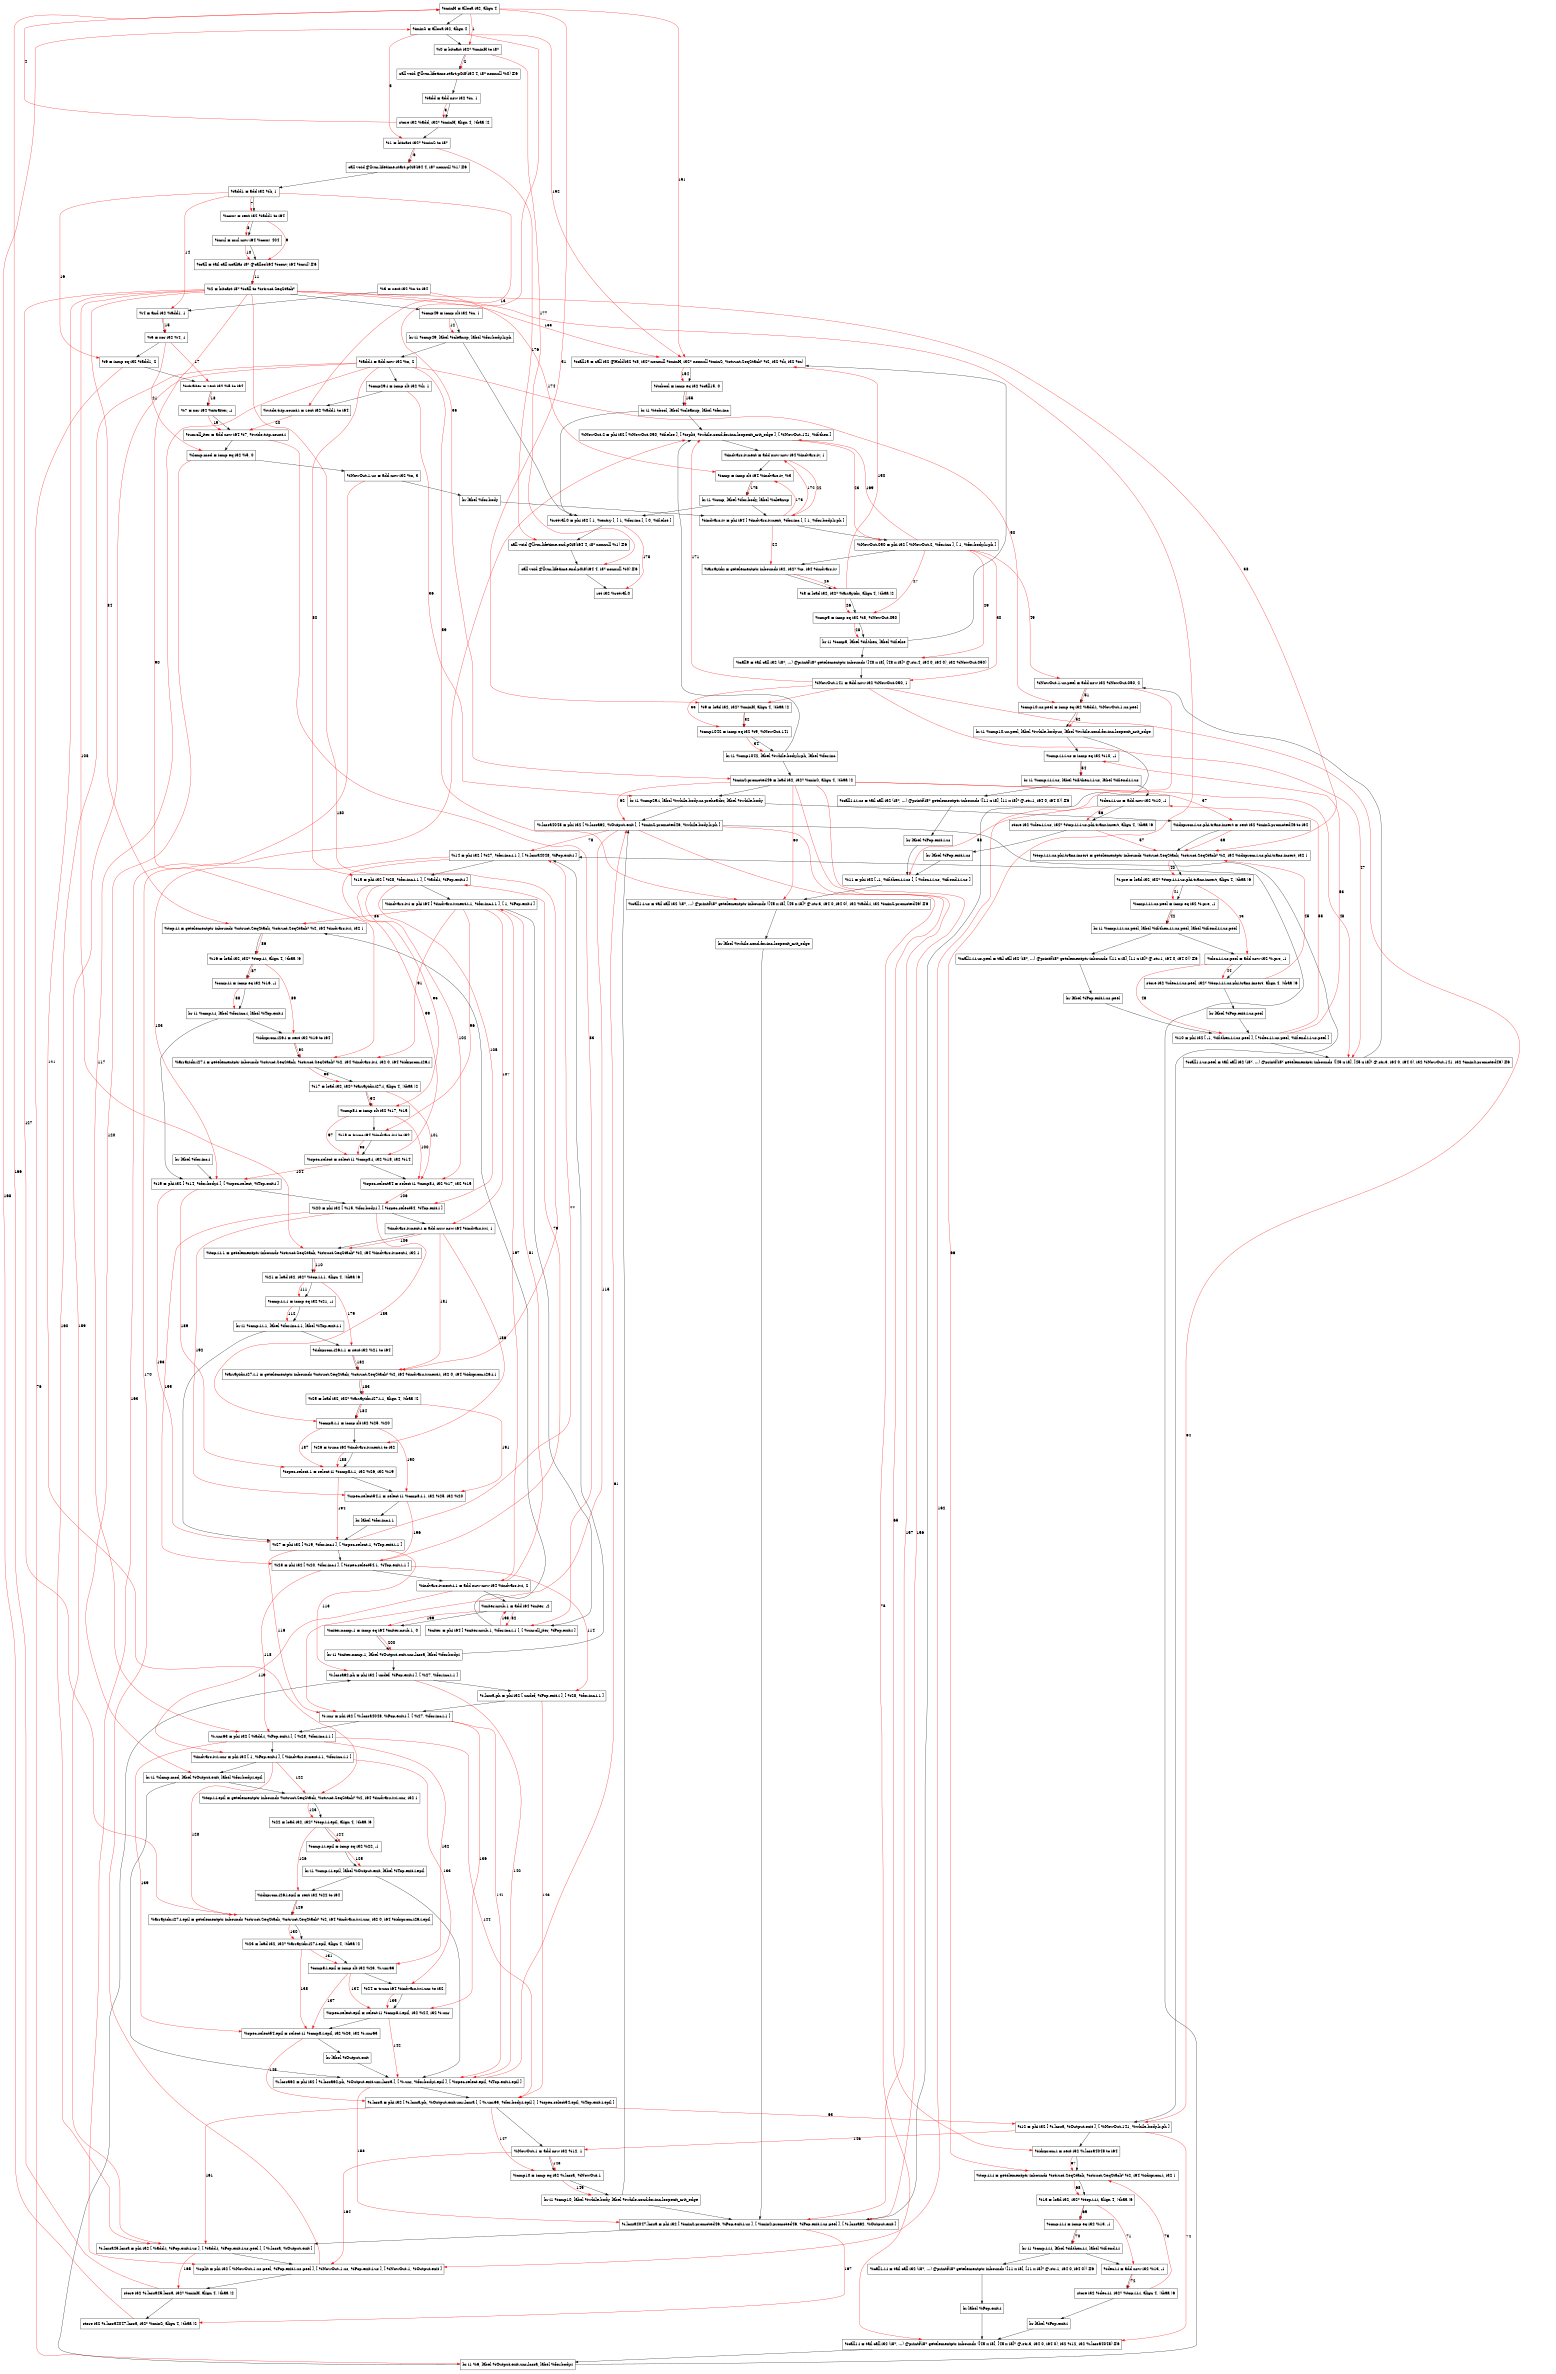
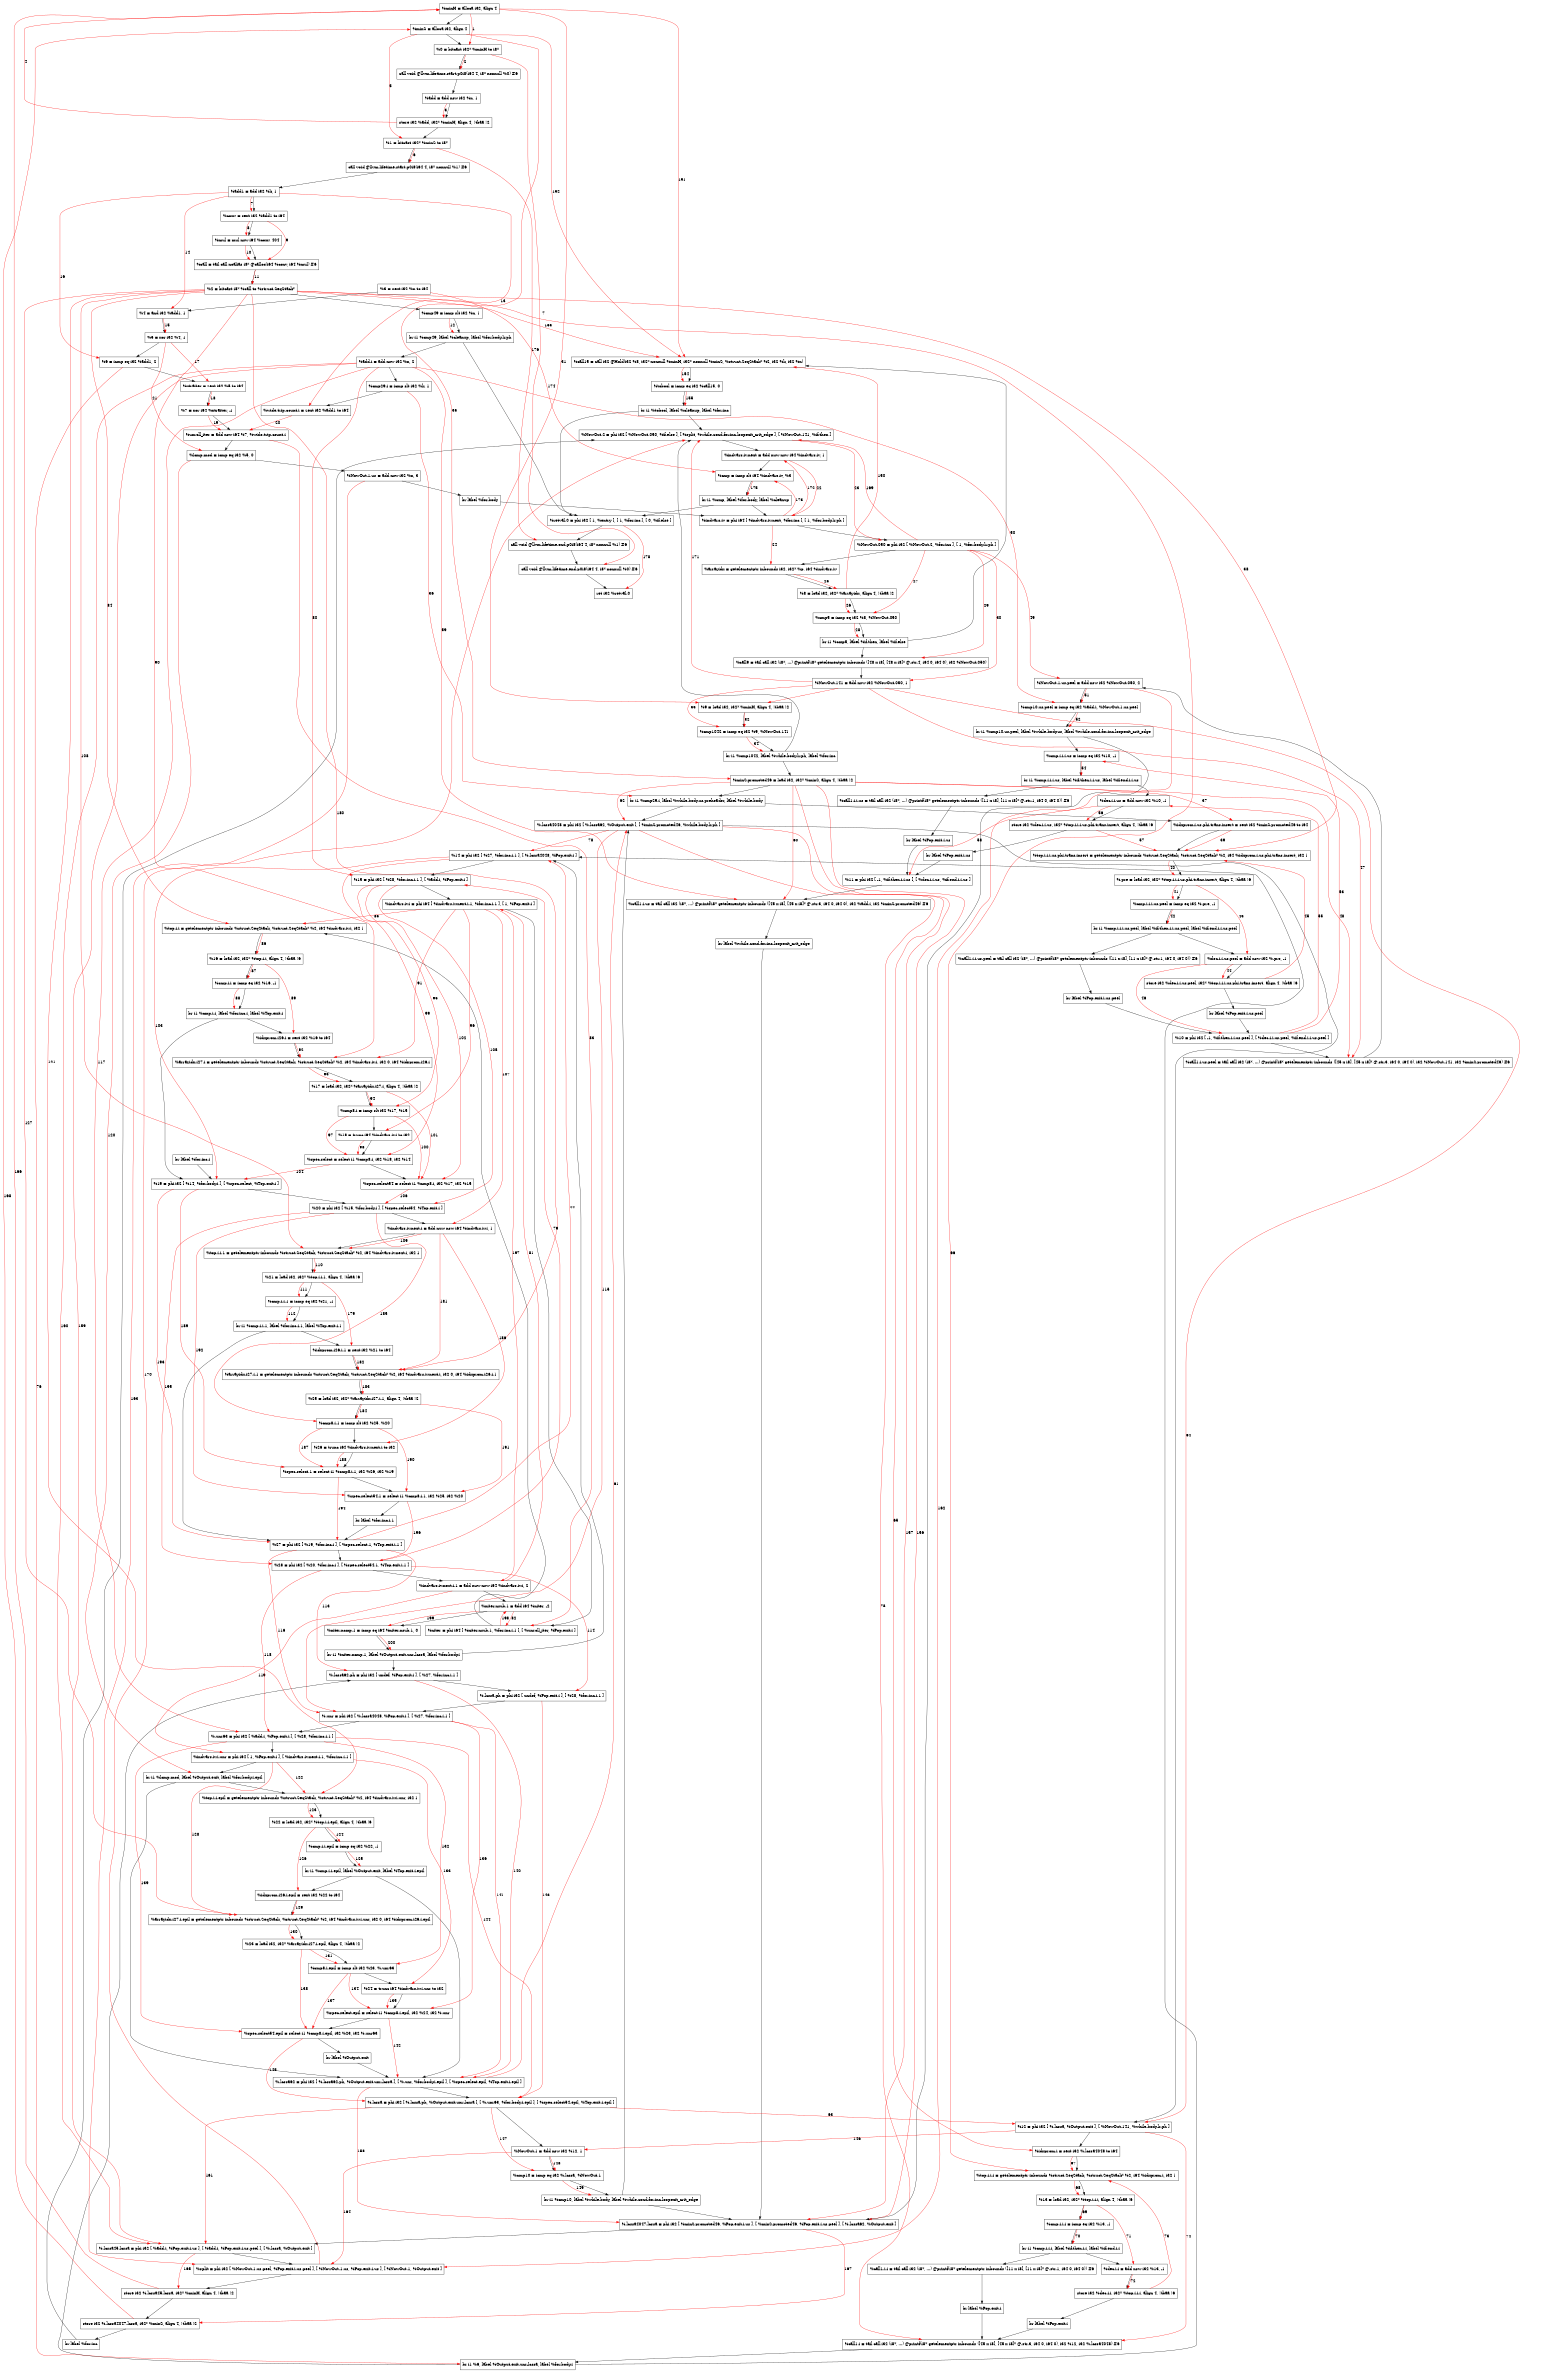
edge "%0 = bitcast i32* %minH to i8*" -> "call void @llvm.lifetime.end.p0i8(i64 4, i8* nonnull %0) #6": label "177" -> "7"
node "br label %for.inc": added
